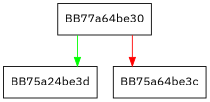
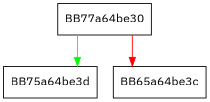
node "BB75a24be3d": label "BB75a24be3d" -> "BB75a64be3d"
node "BB75a64be3c": label "BB75a64be3c" -> "BB65a64be3c"
